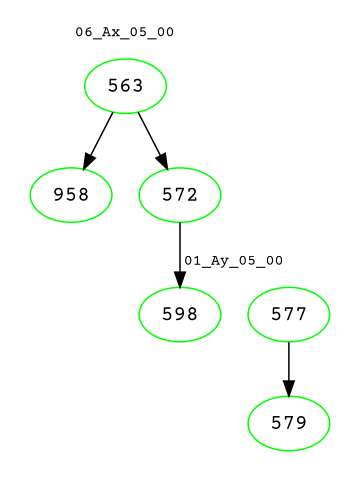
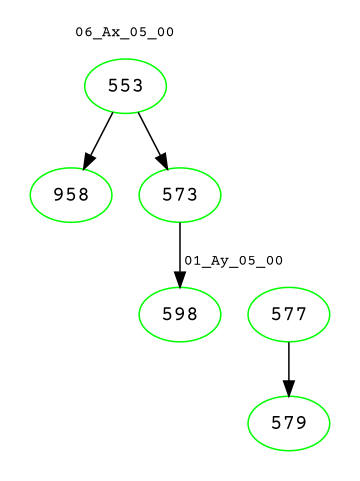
node "563": label "563" -> "553"
node "572": label "572" -> "573"
